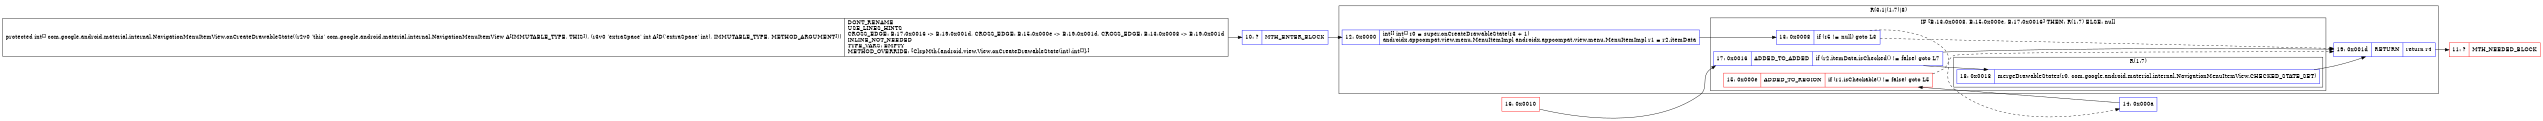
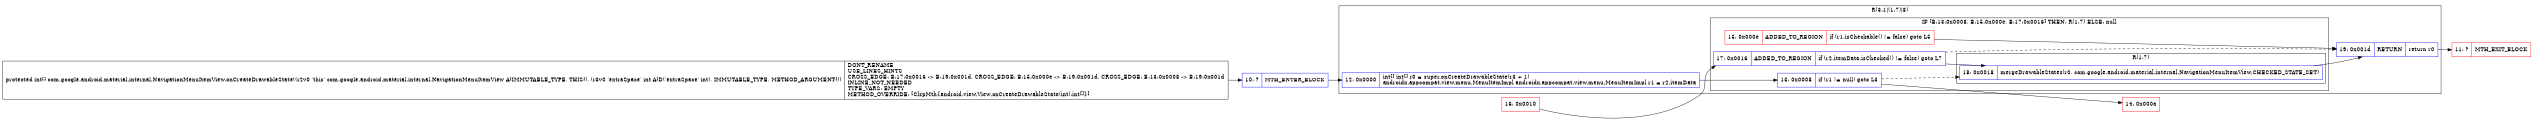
node "13: 0x0008": text "if (r5 != null) goto L3" -> "if (r1 != null) goto L3"
edge "13: 0x0008" -> "19: 0x001d": now "13: 0x0008" -> "18: 0x0018"
edge "17: 0x0016" -> "19: 0x001d": style solid -> dashed
node "19: 0x001d": text "return r4" -> "return r0"
node "11: ?": text "MTH_NEEDED_BLOCK" -> "MTH_EXIT_BLOCK"
edge "15: 0x000e" -> "19: 0x001d": style dashed -> solid
node "17: 0x0016": text "ADDED_TO_ADDED" -> "ADDED_TO_REGION"
edge "14: 0x000a" -> "15: 0x000e": removed
edge "13: 0x0008" -> "14: 0x000a": style dashed -> solid
node "14: 0x000a": color blue -> red
